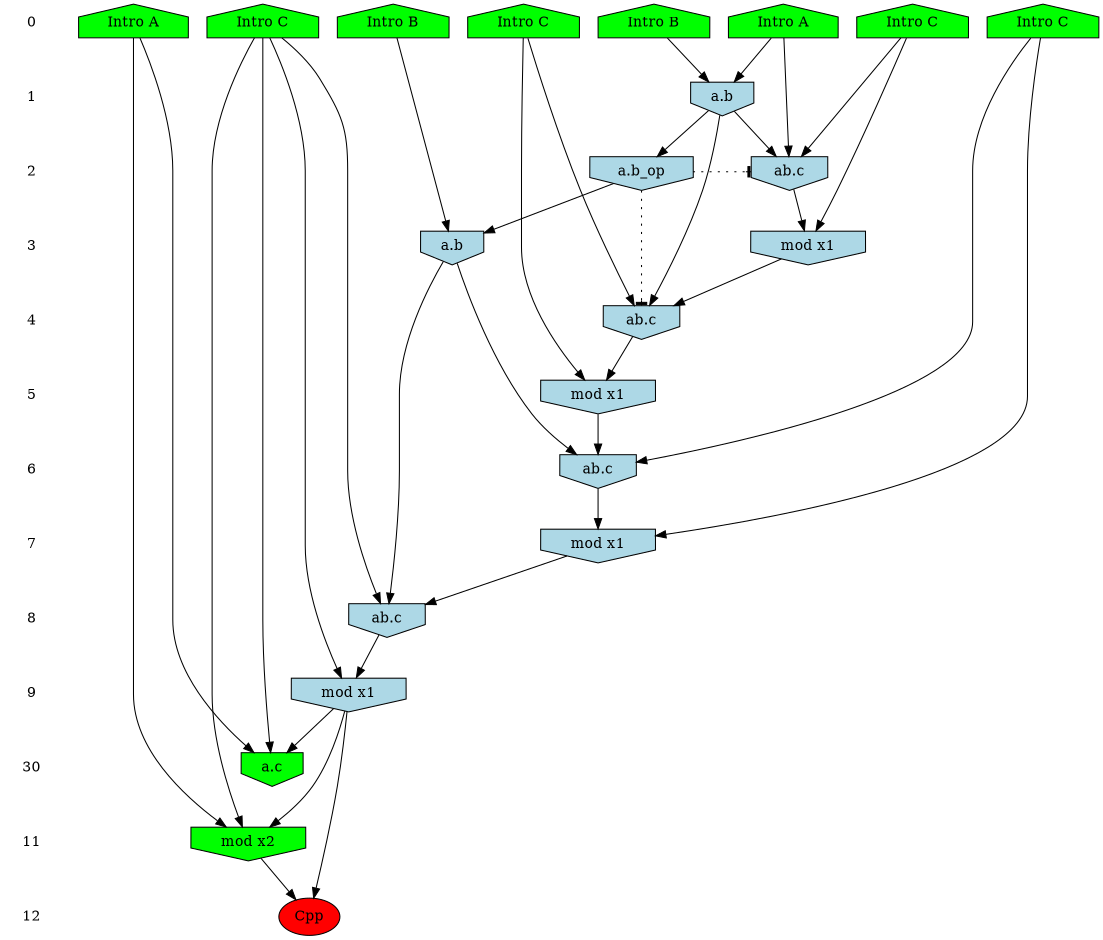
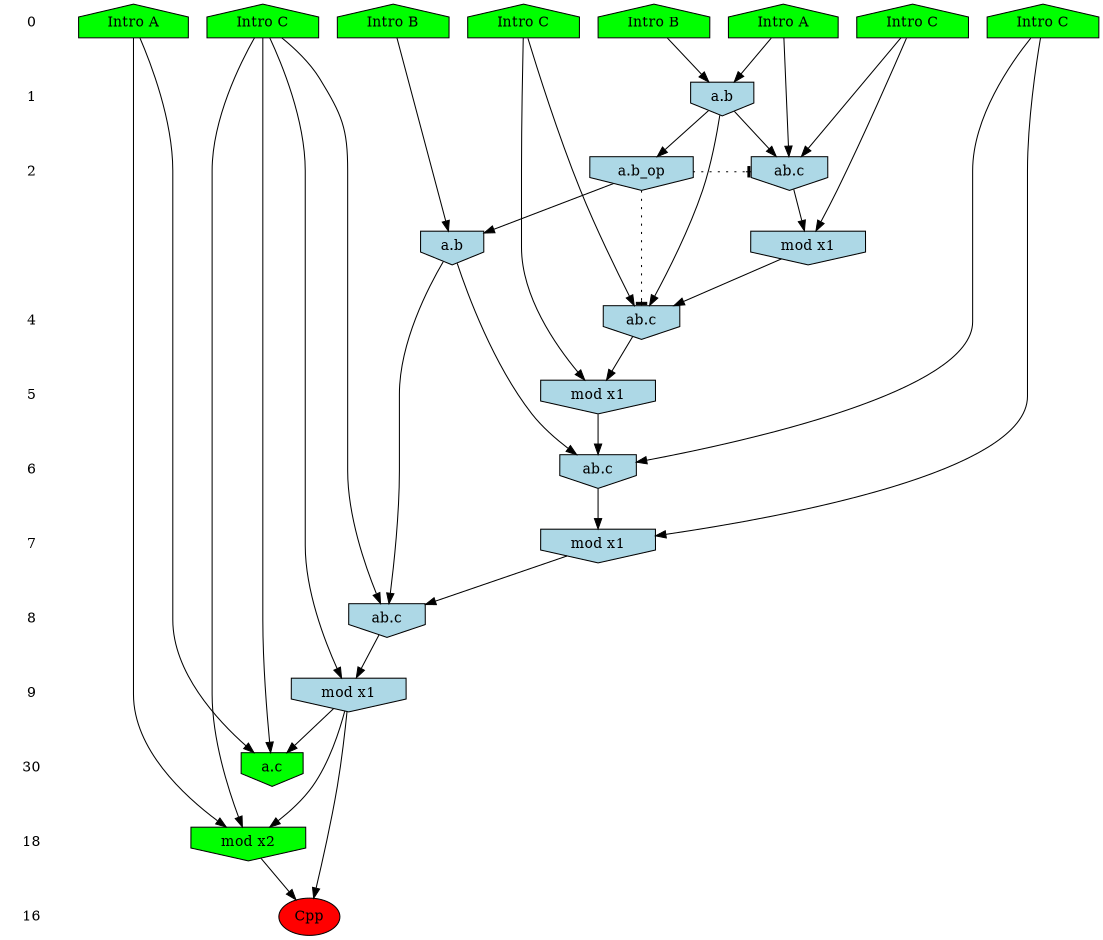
node "3": removed
node "11": label "11" -> "18"
node "12": label "12" -> "16"
